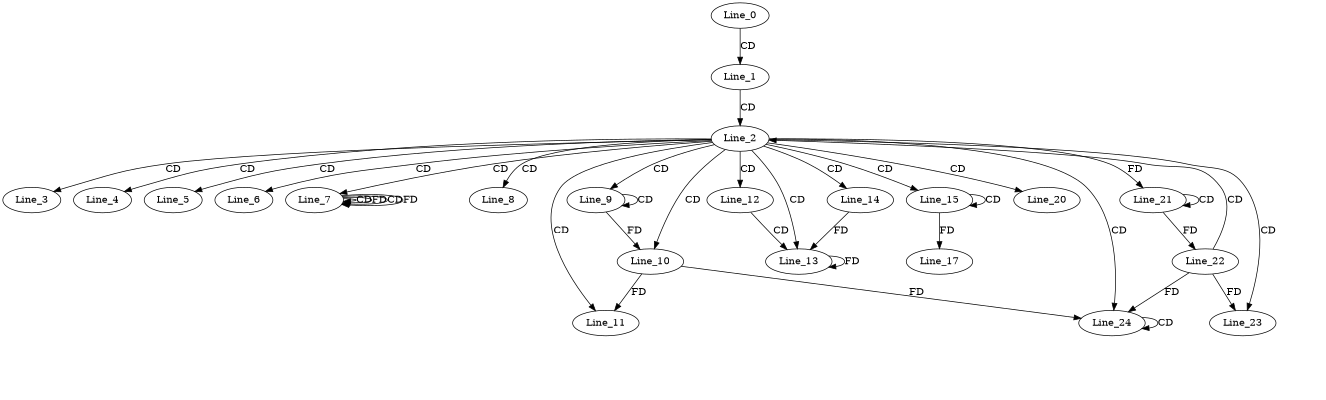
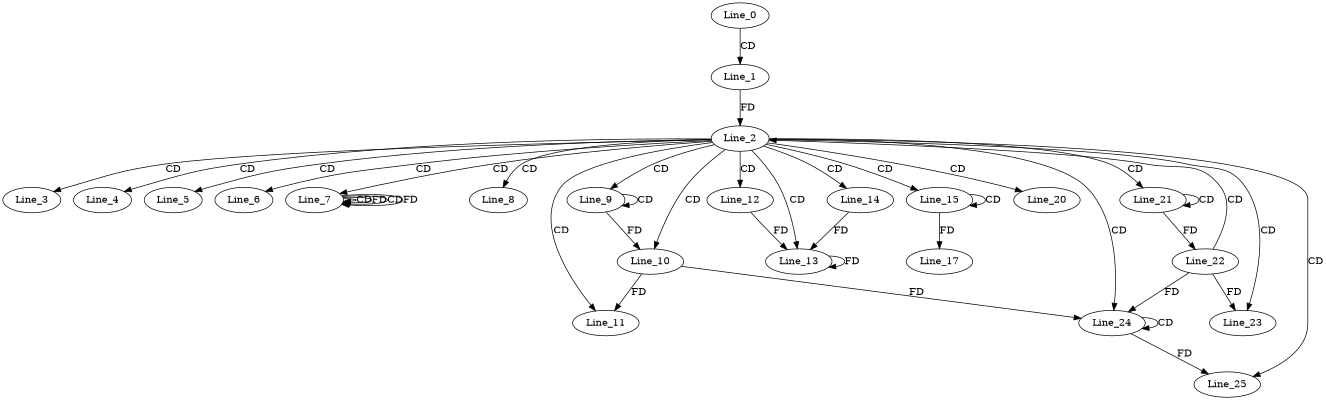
edge "Line_1" -> "Line_2": label "CD" -> "FD"
edge "Line_2" -> "Line_21": label "FD" -> "CD"
edge "Line_12" -> "Line_13": label "CD" -> "FD"
node "Line_25": added
